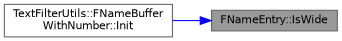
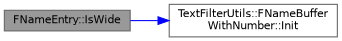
edge "TextFilterUtils::FNameBuffer WithNumber::Init" -> "FNameEntry::IsWide": reversed
